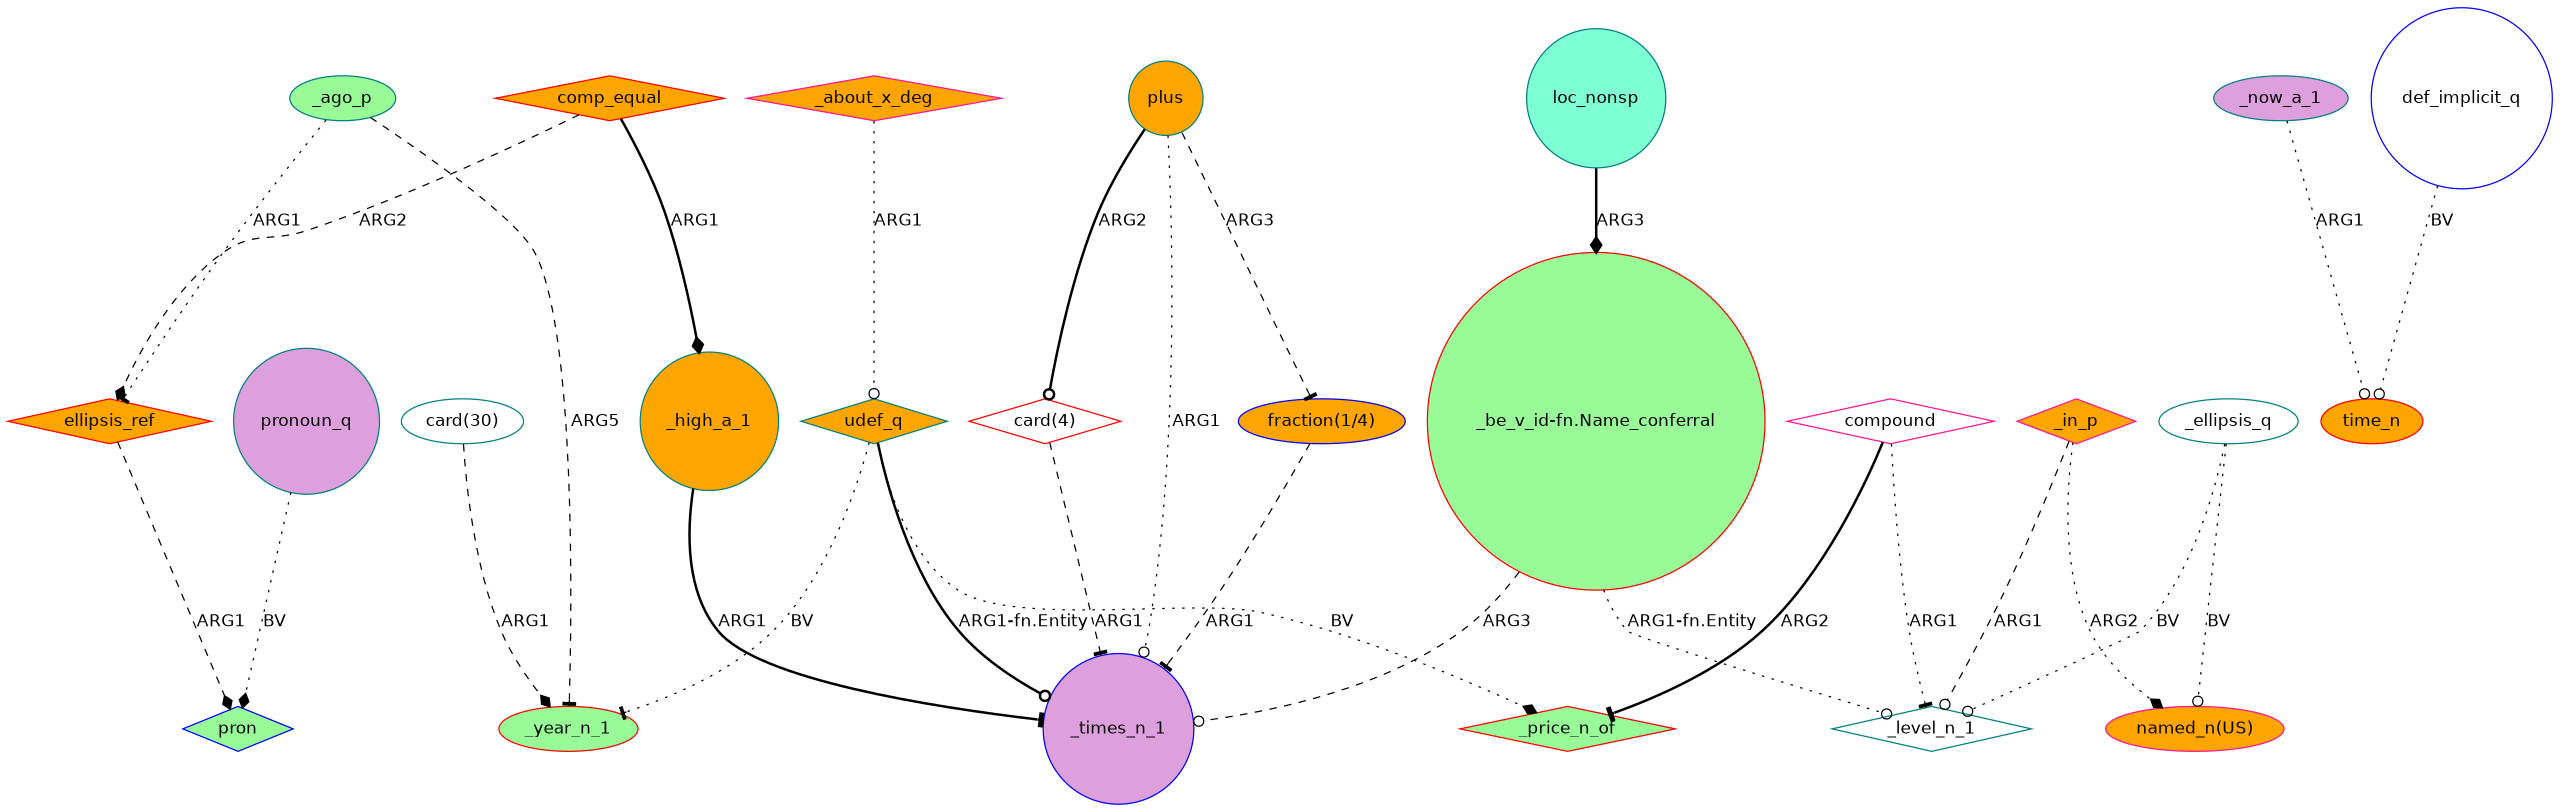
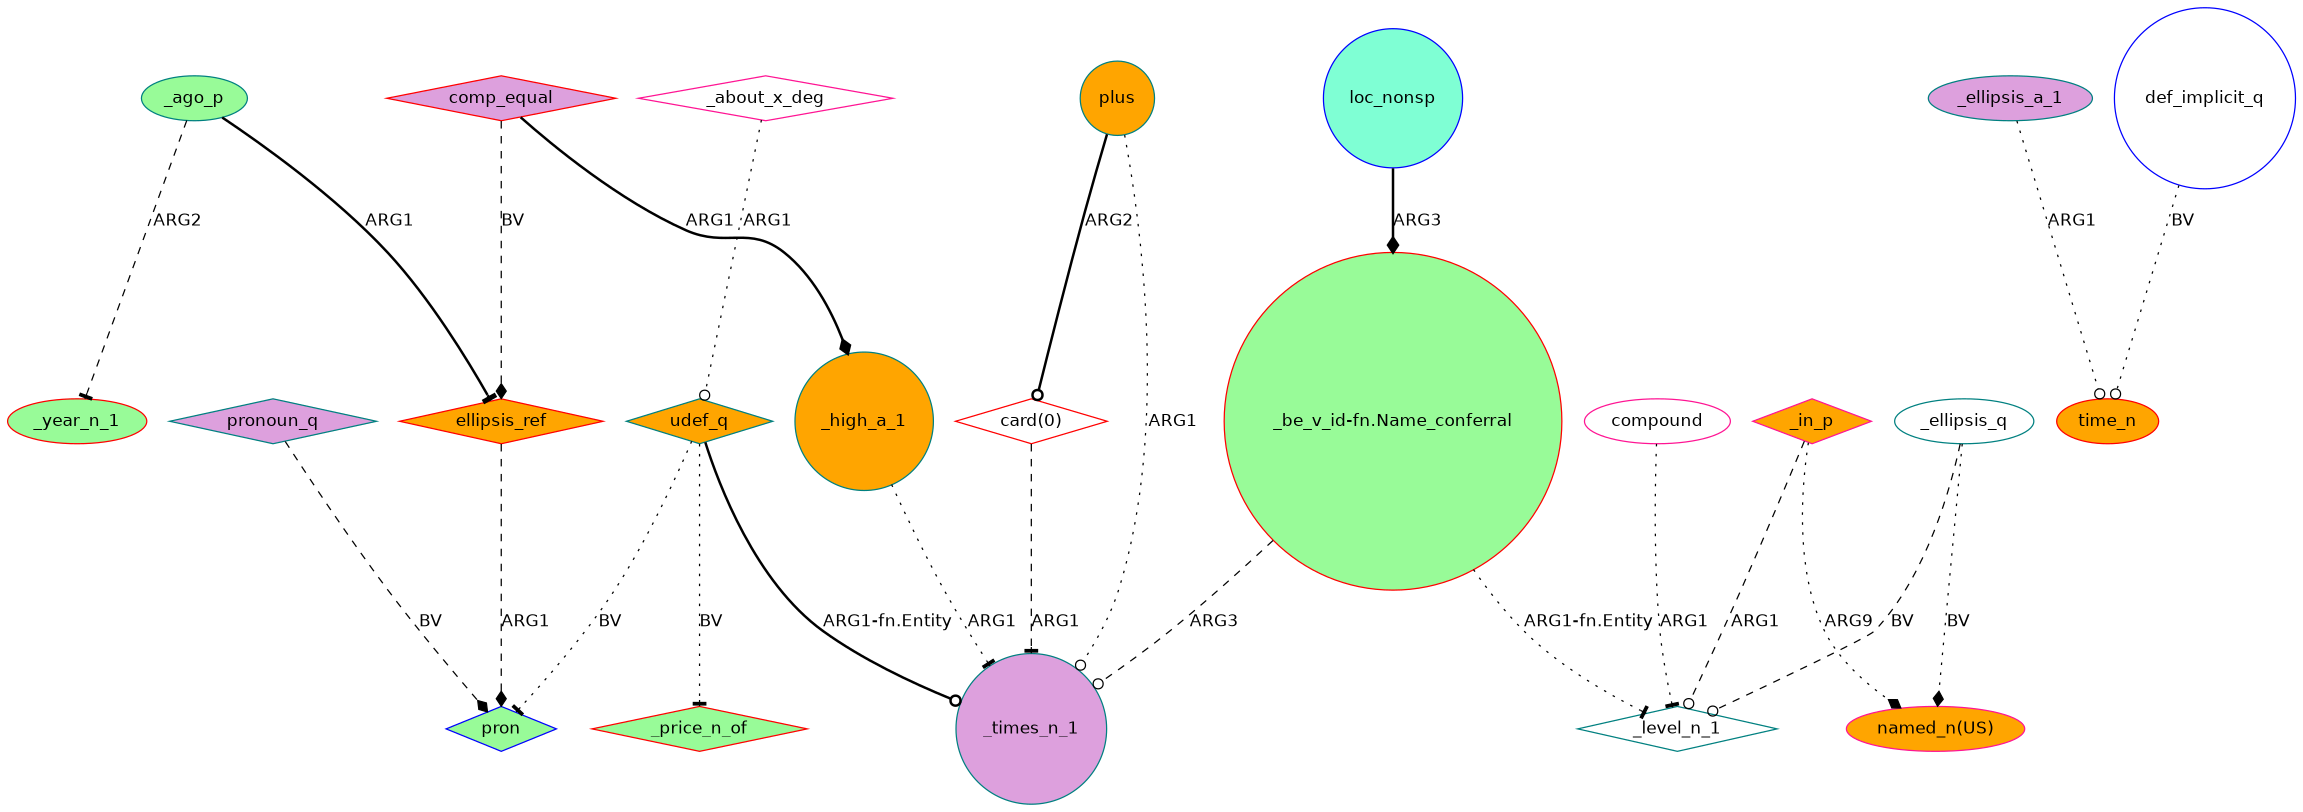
node "comp_equal": fillcolor orange -> plum
node "_about_x_deg": fillcolor orange -> white
node "loc_nonsp": color teal -> blue
node "_now_a_1": label "_now_a_1" -> "_ellipsis_a_1"
edge "comp_equal" -> "ellipsis_ref": label "ARG2" -> "BV"
edge "_ago_p" -> "ellipsis_ref": style dotted -> bold
node "pronoun_q": shape circle -> diamond
node "card(30)": removed
edge "_ago_p" -> "_year_n_1": label "ARG5" -> "ARG2"
node "card(4)": label "card(4)" -> "card(0)"
node "fraction(1/4)": removed
node "compound": shape diamond -> ellipse
edge "_ellipsis_q" -> "named_n(US)": arrowhead odot -> diamond
edge "pronoun_q" -> "pron": style dotted -> dashed
edge "udef_q" -> "_price_n_of": arrowhead diamond -> tee
edge "compound" -> "_price_n_of": removed, label "ARG2"
edge "udef_q" -> "_year_n_1": now "udef_q" -> "pron"
edge "_in_p" -> "named_n(US)": label "ARG2" -> "ARG9"
edge "_ellipsis_q" -> "_level_n_1": style dotted -> dashed
edge "_be_v_id-fn.Name_conferral" -> "_level_n_1": arrowhead odot -> tee
edge "_high_a_1" -> "_times_n_1": style bold -> dotted
node "_times_n_1": color blue -> teal
